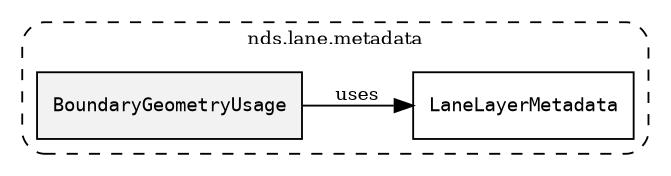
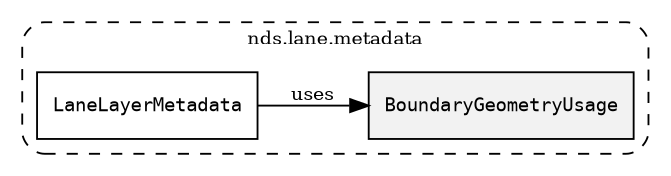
edge "BoundaryGeometryUsage" -> "LaneLayerMetadata": reversed
